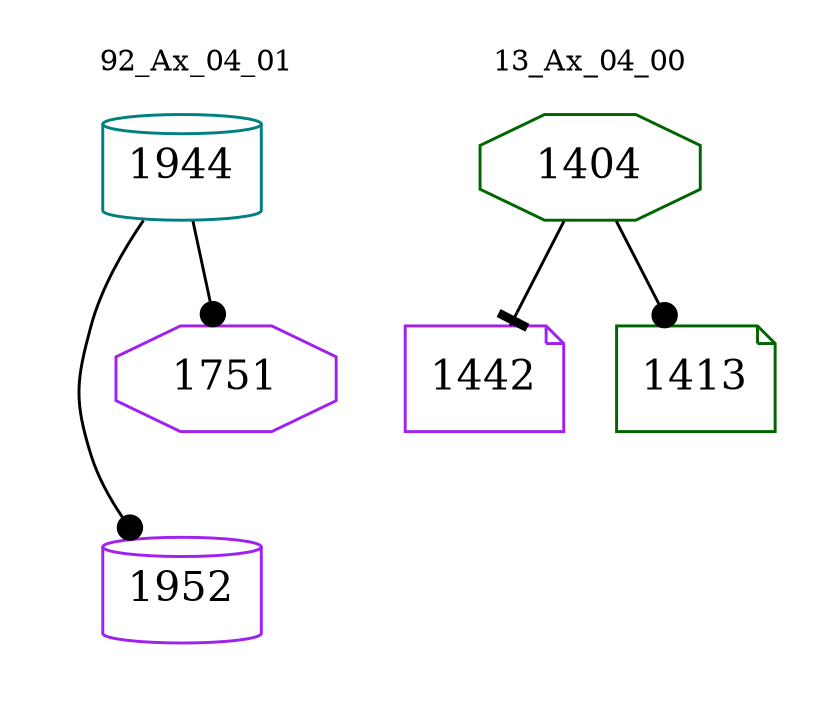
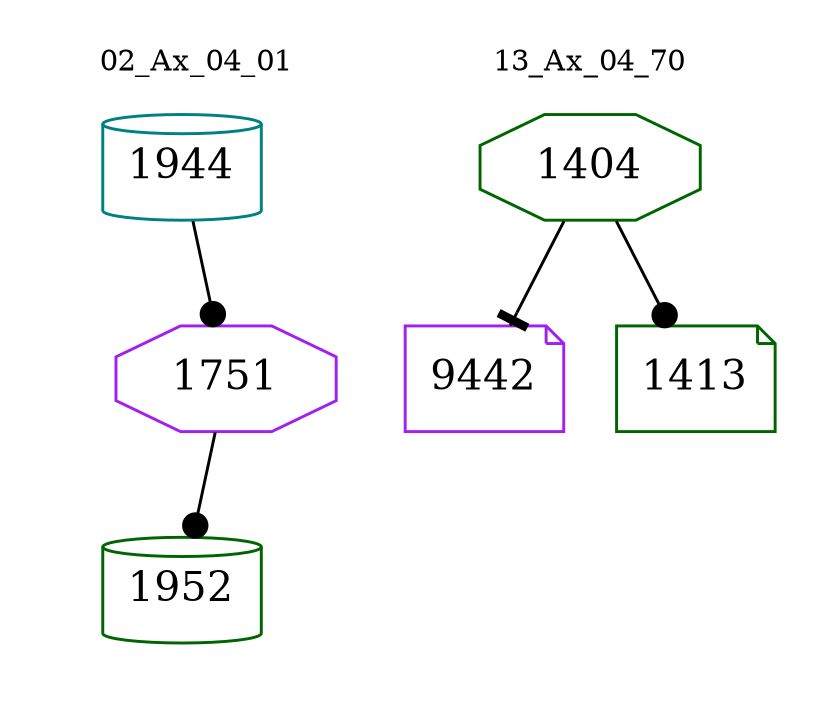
cluster "92_Ax_04_01": label "92_Ax_04_01" -> "02_Ax_04_01"
cluster "13_Ax_04_00": label "13_Ax_04_00" -> "13_Ax_04_70"
edge "1944" -> "1952": now "1751" -> "1952"
node "1442": label "1442" -> "9442"
node "1952": color purple -> darkgreen
